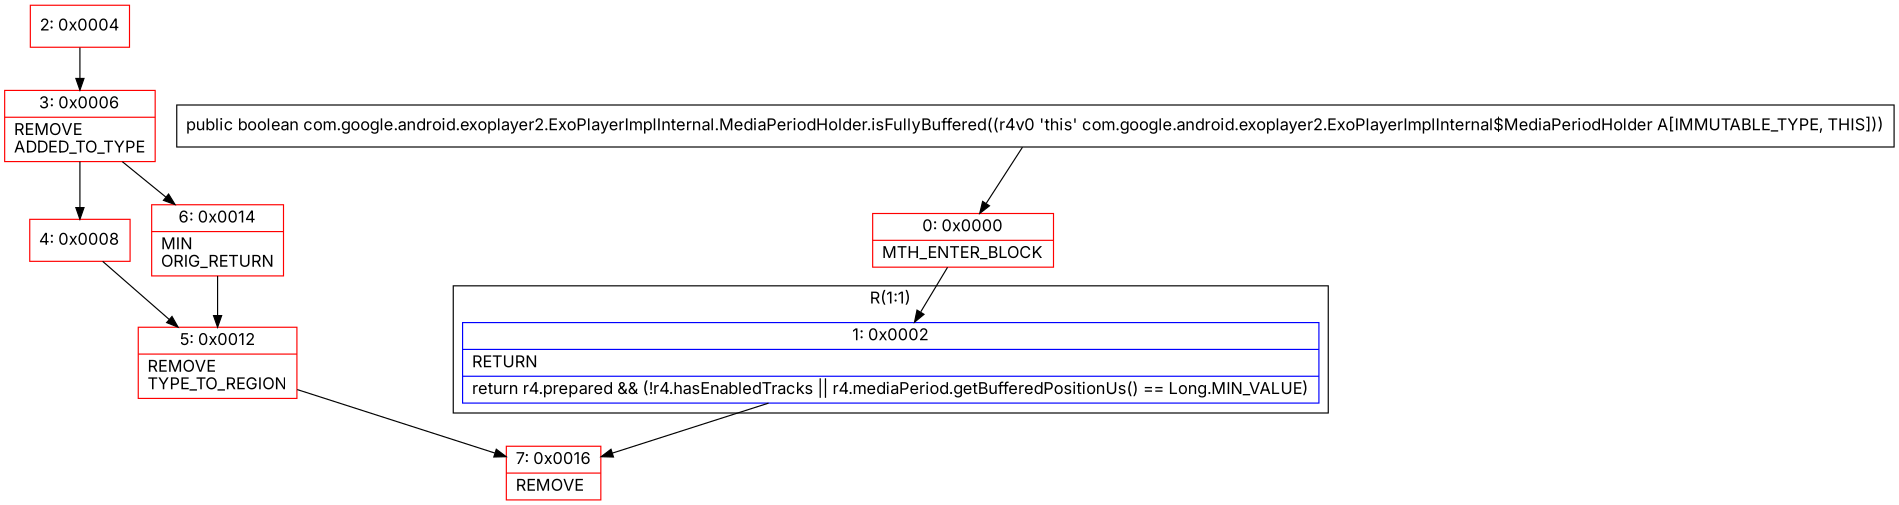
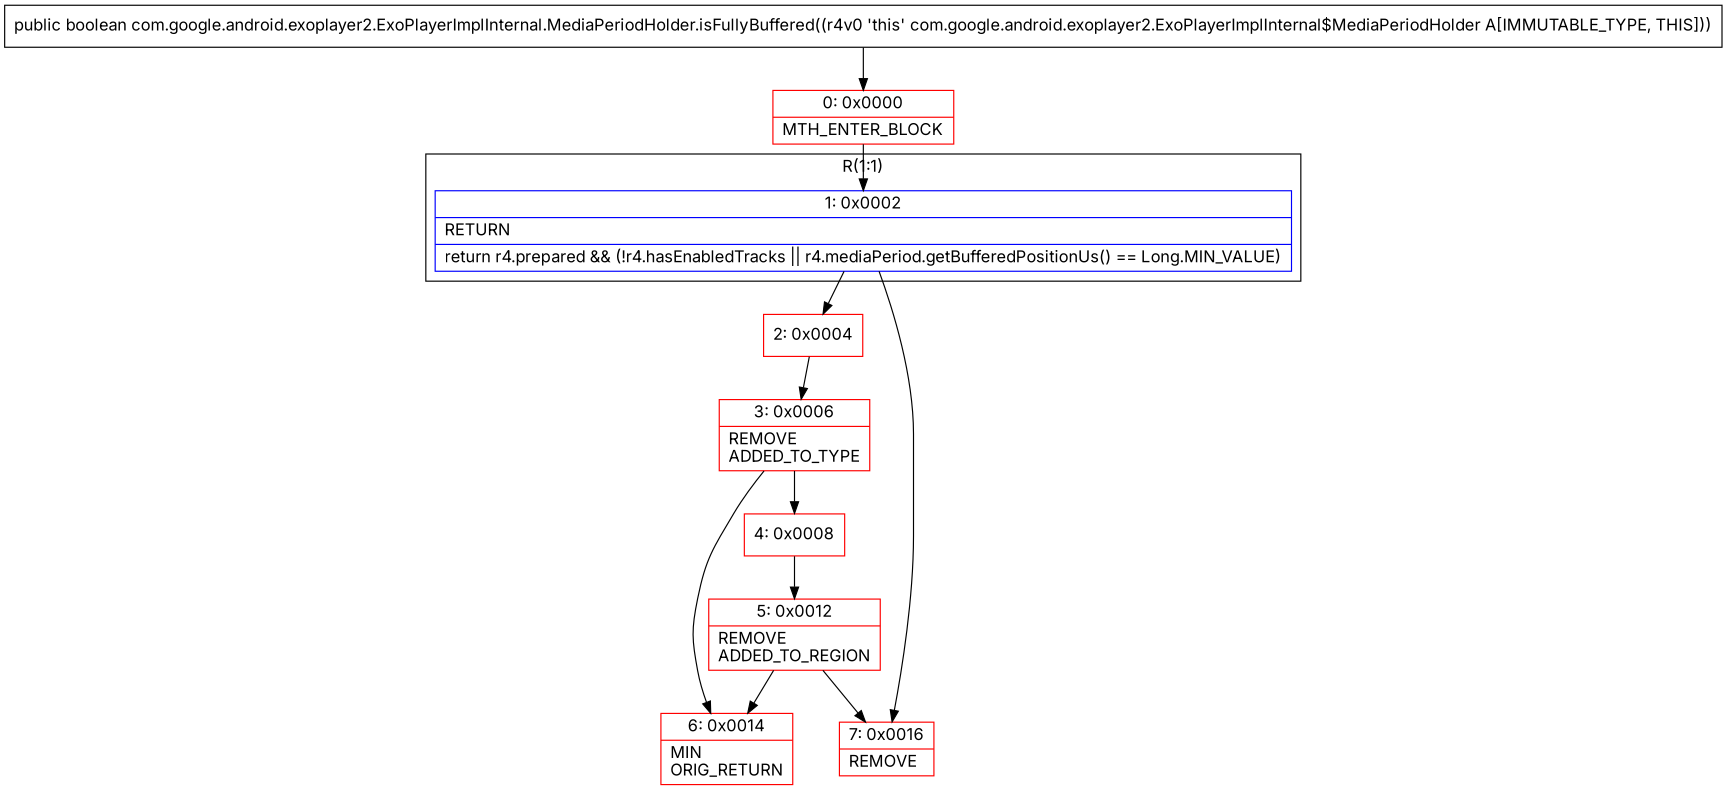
edge "1: 0x0002" -> "2: 0x0004": added
edge "6: 0x0014" -> "5: 0x0012": reversed
node "5: 0x0012": text "TYPE_TO_REGION" -> "ADDED_TO_REGION"
